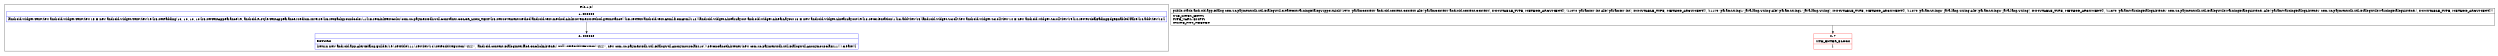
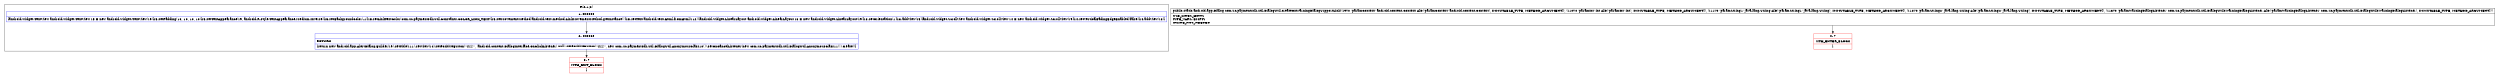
node "3: ?": added
